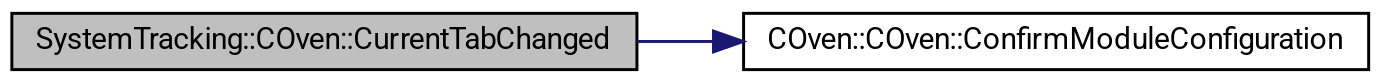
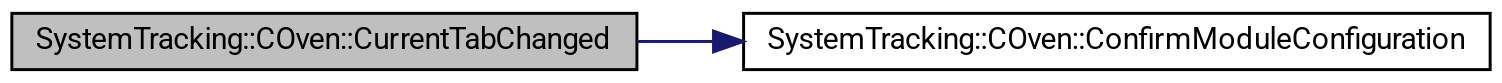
node "COven::COven::ConfirmModuleConfiguration": label "COven::COven::ConfirmModuleConfiguration" -> "SystemTracking::COven::ConfirmModuleConfiguration"
